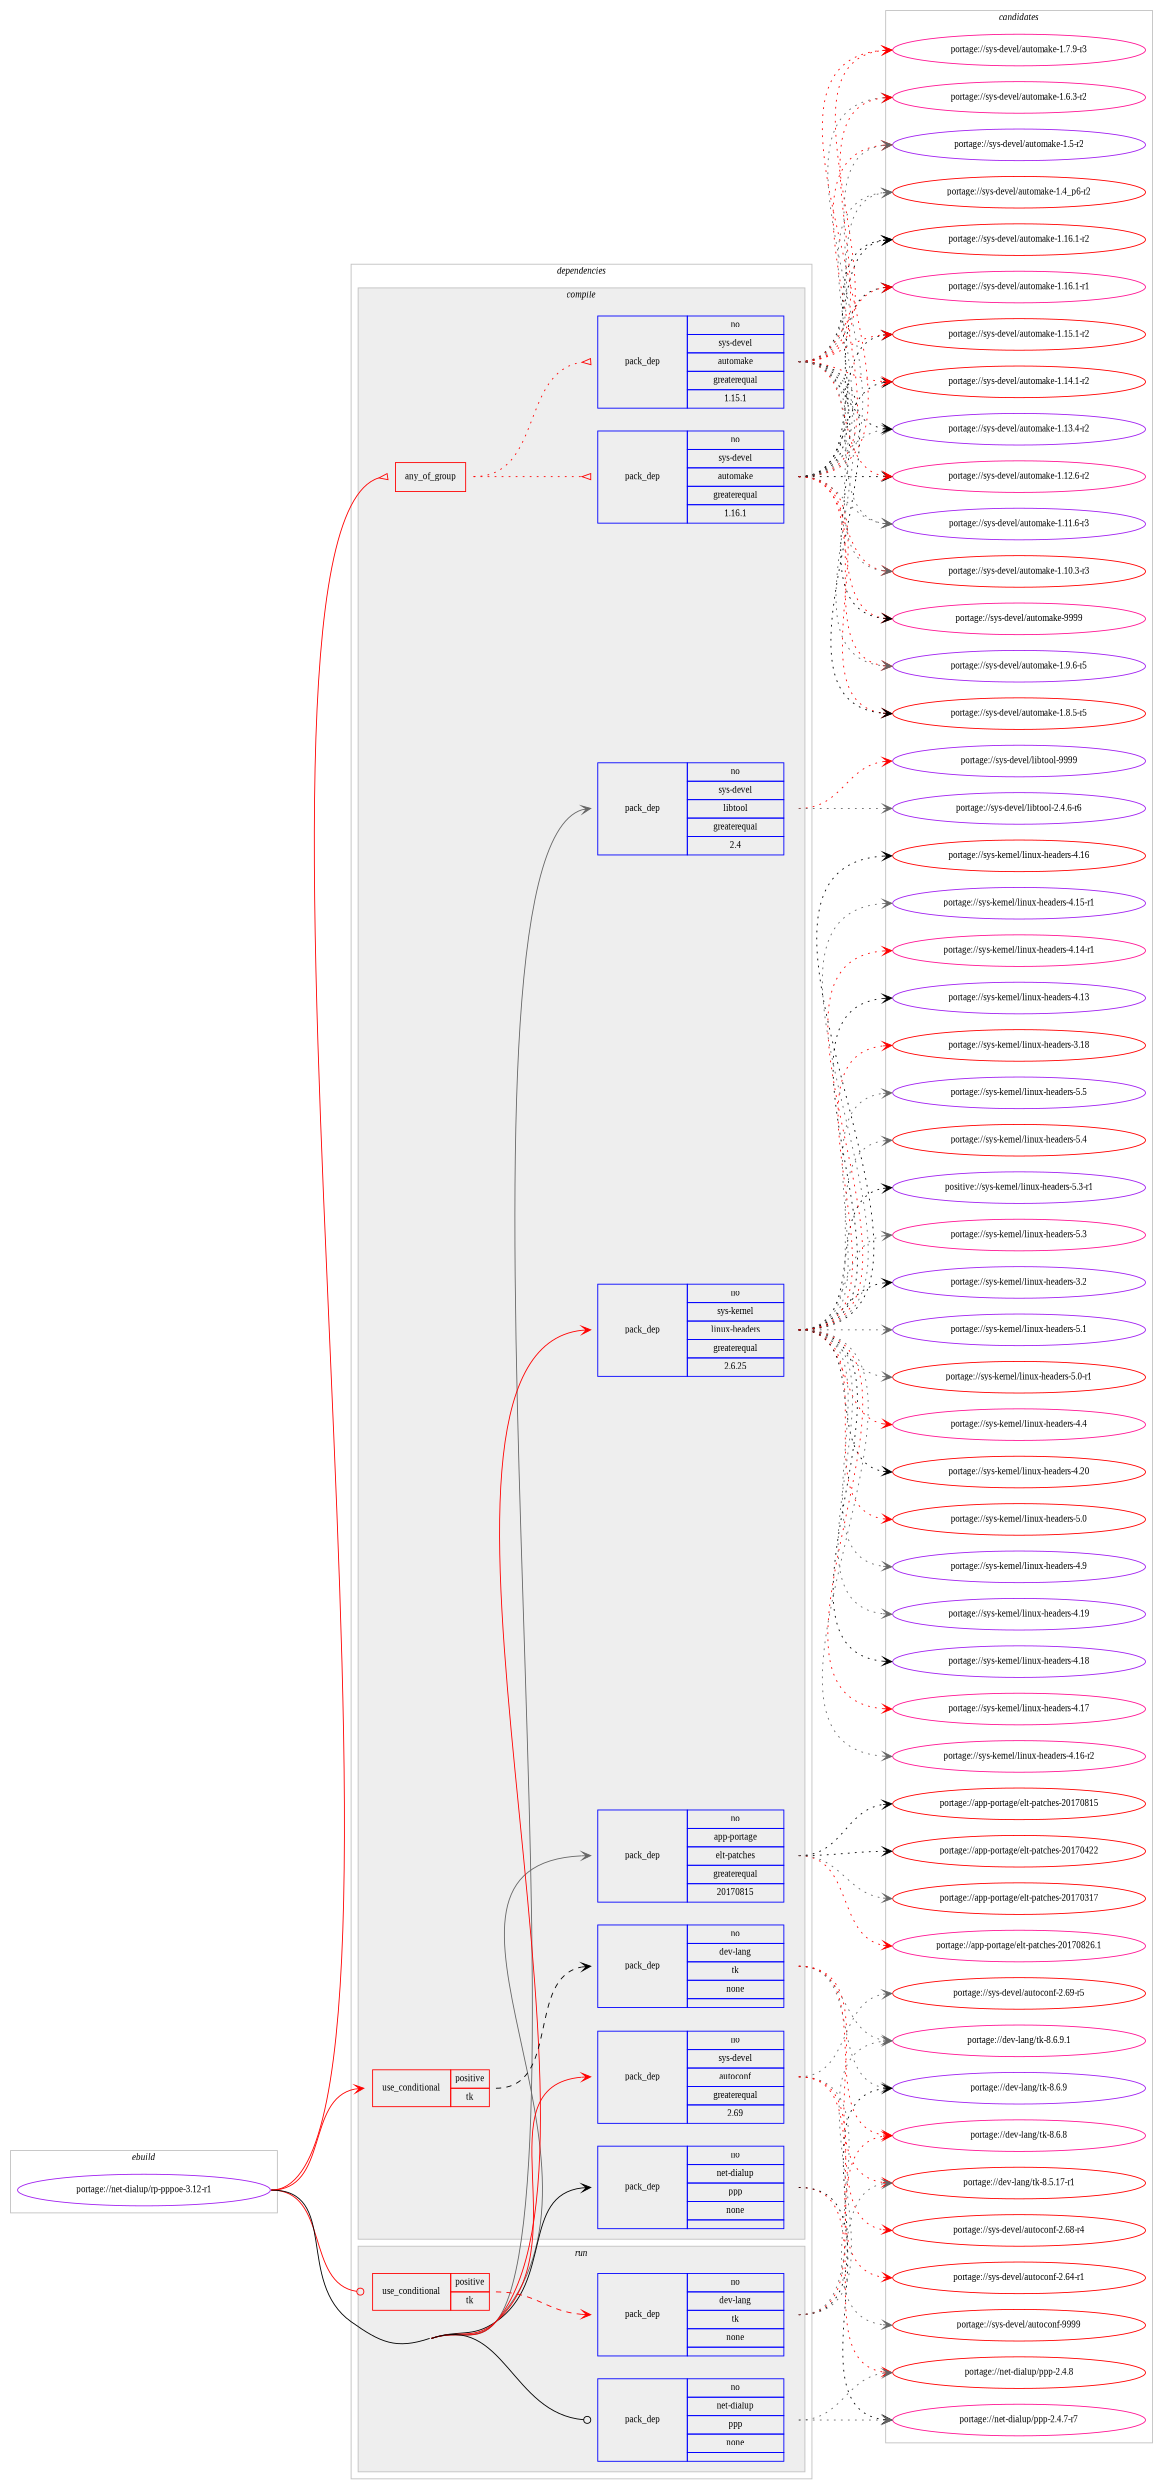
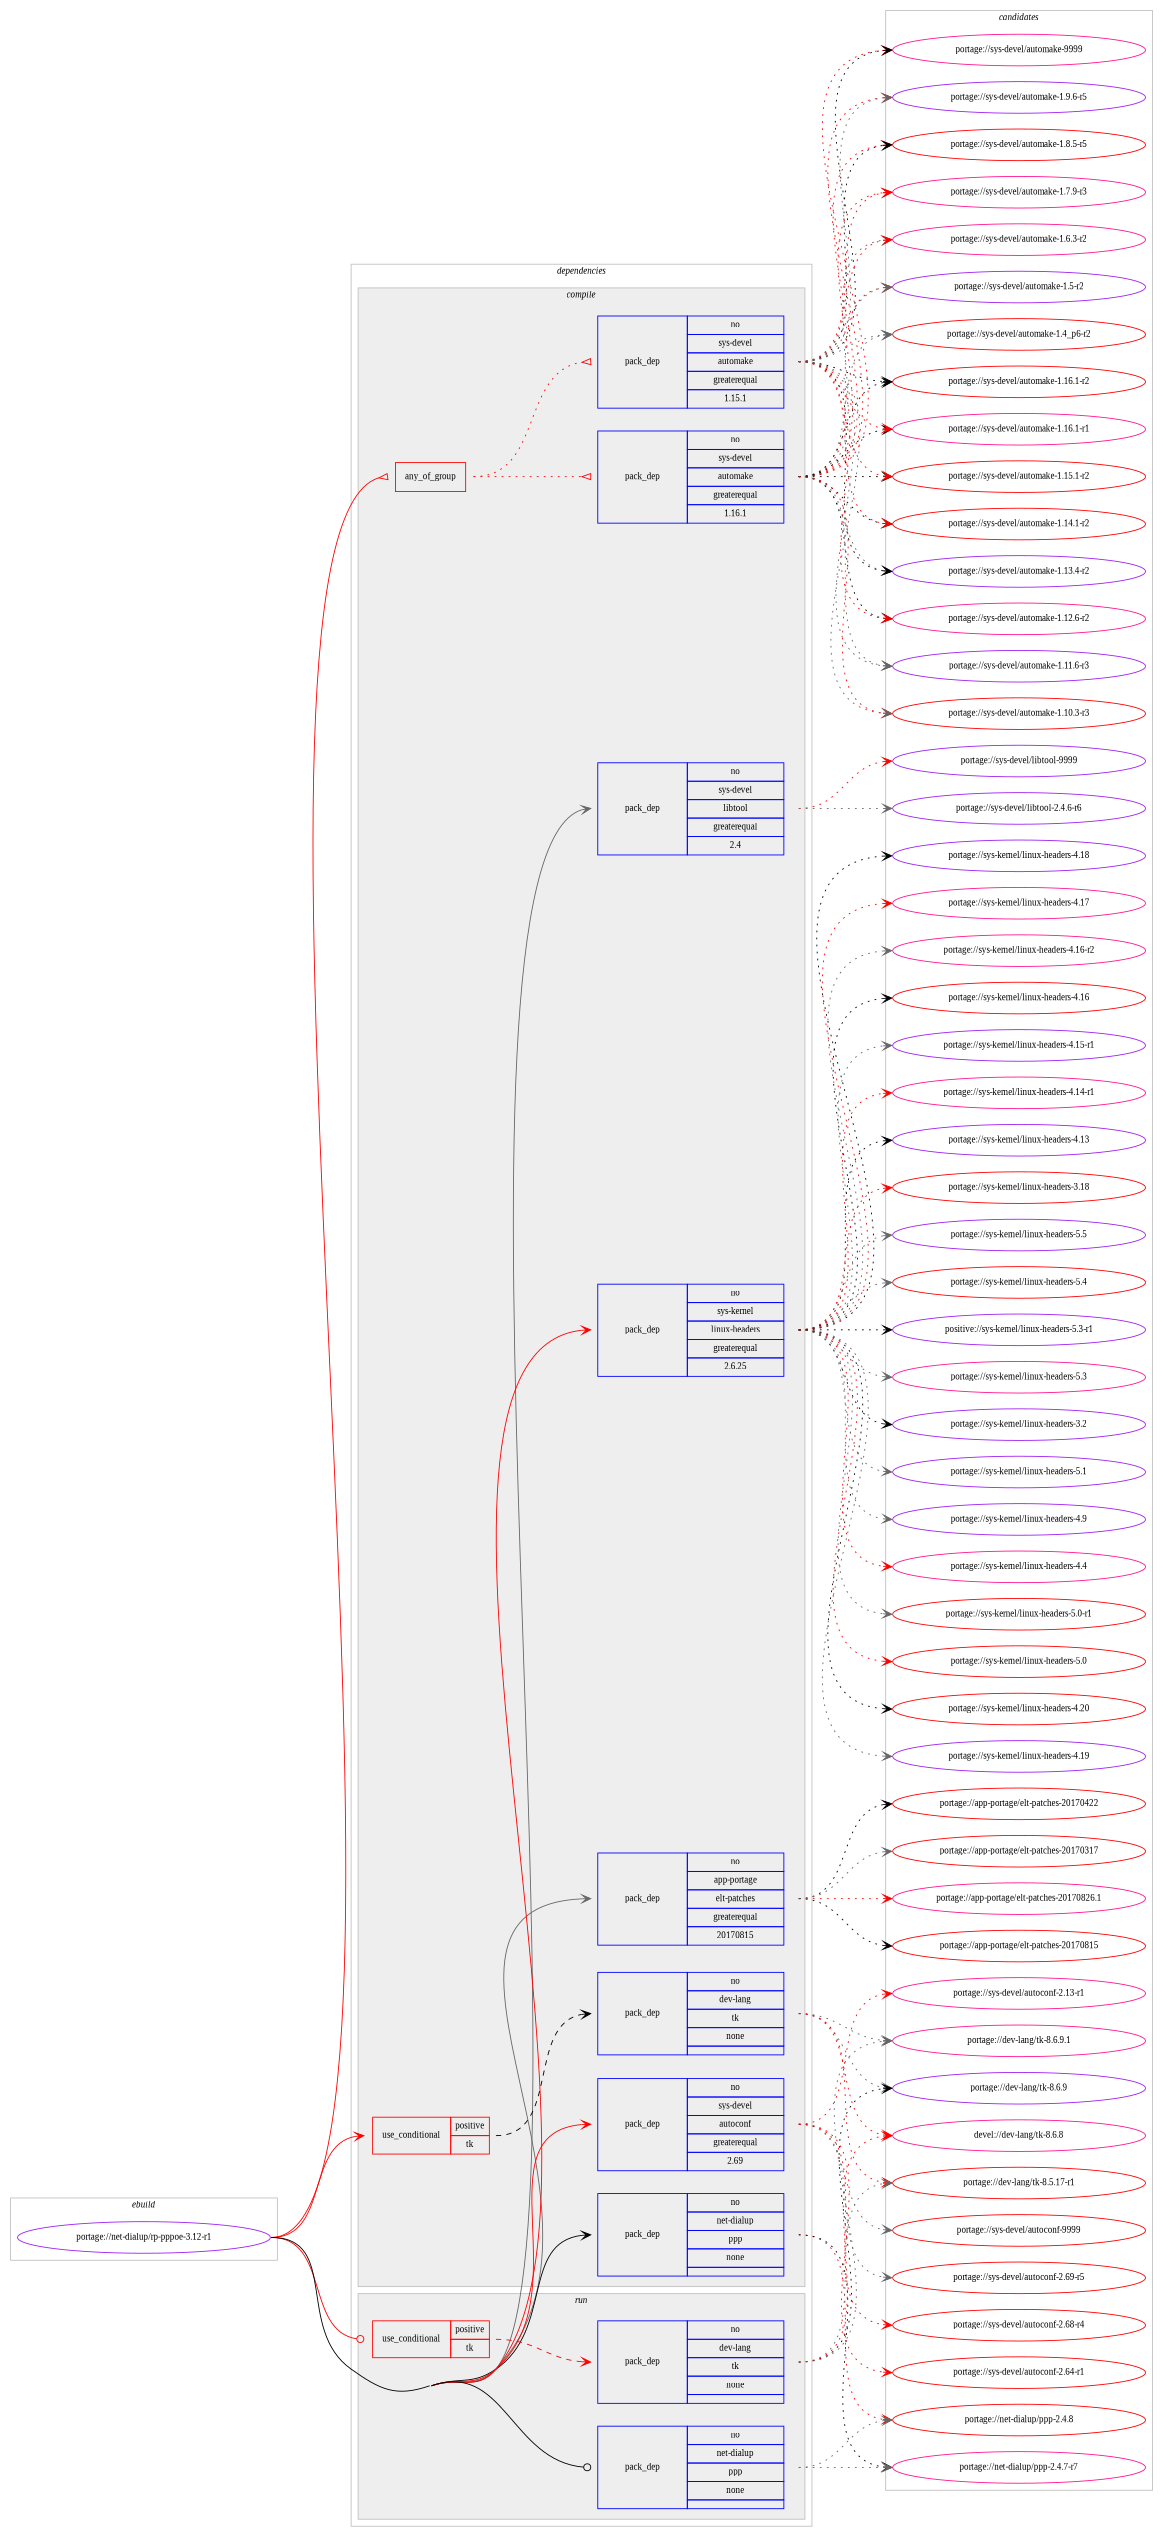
node "portage://sys-devel/autoconf-2.13-r1": added
node "portage://dev-lang/tk-8.6.8": label "portage://dev-lang/tk-8.6.8" -> "devel://dev-lang/tk-8.6.8"
